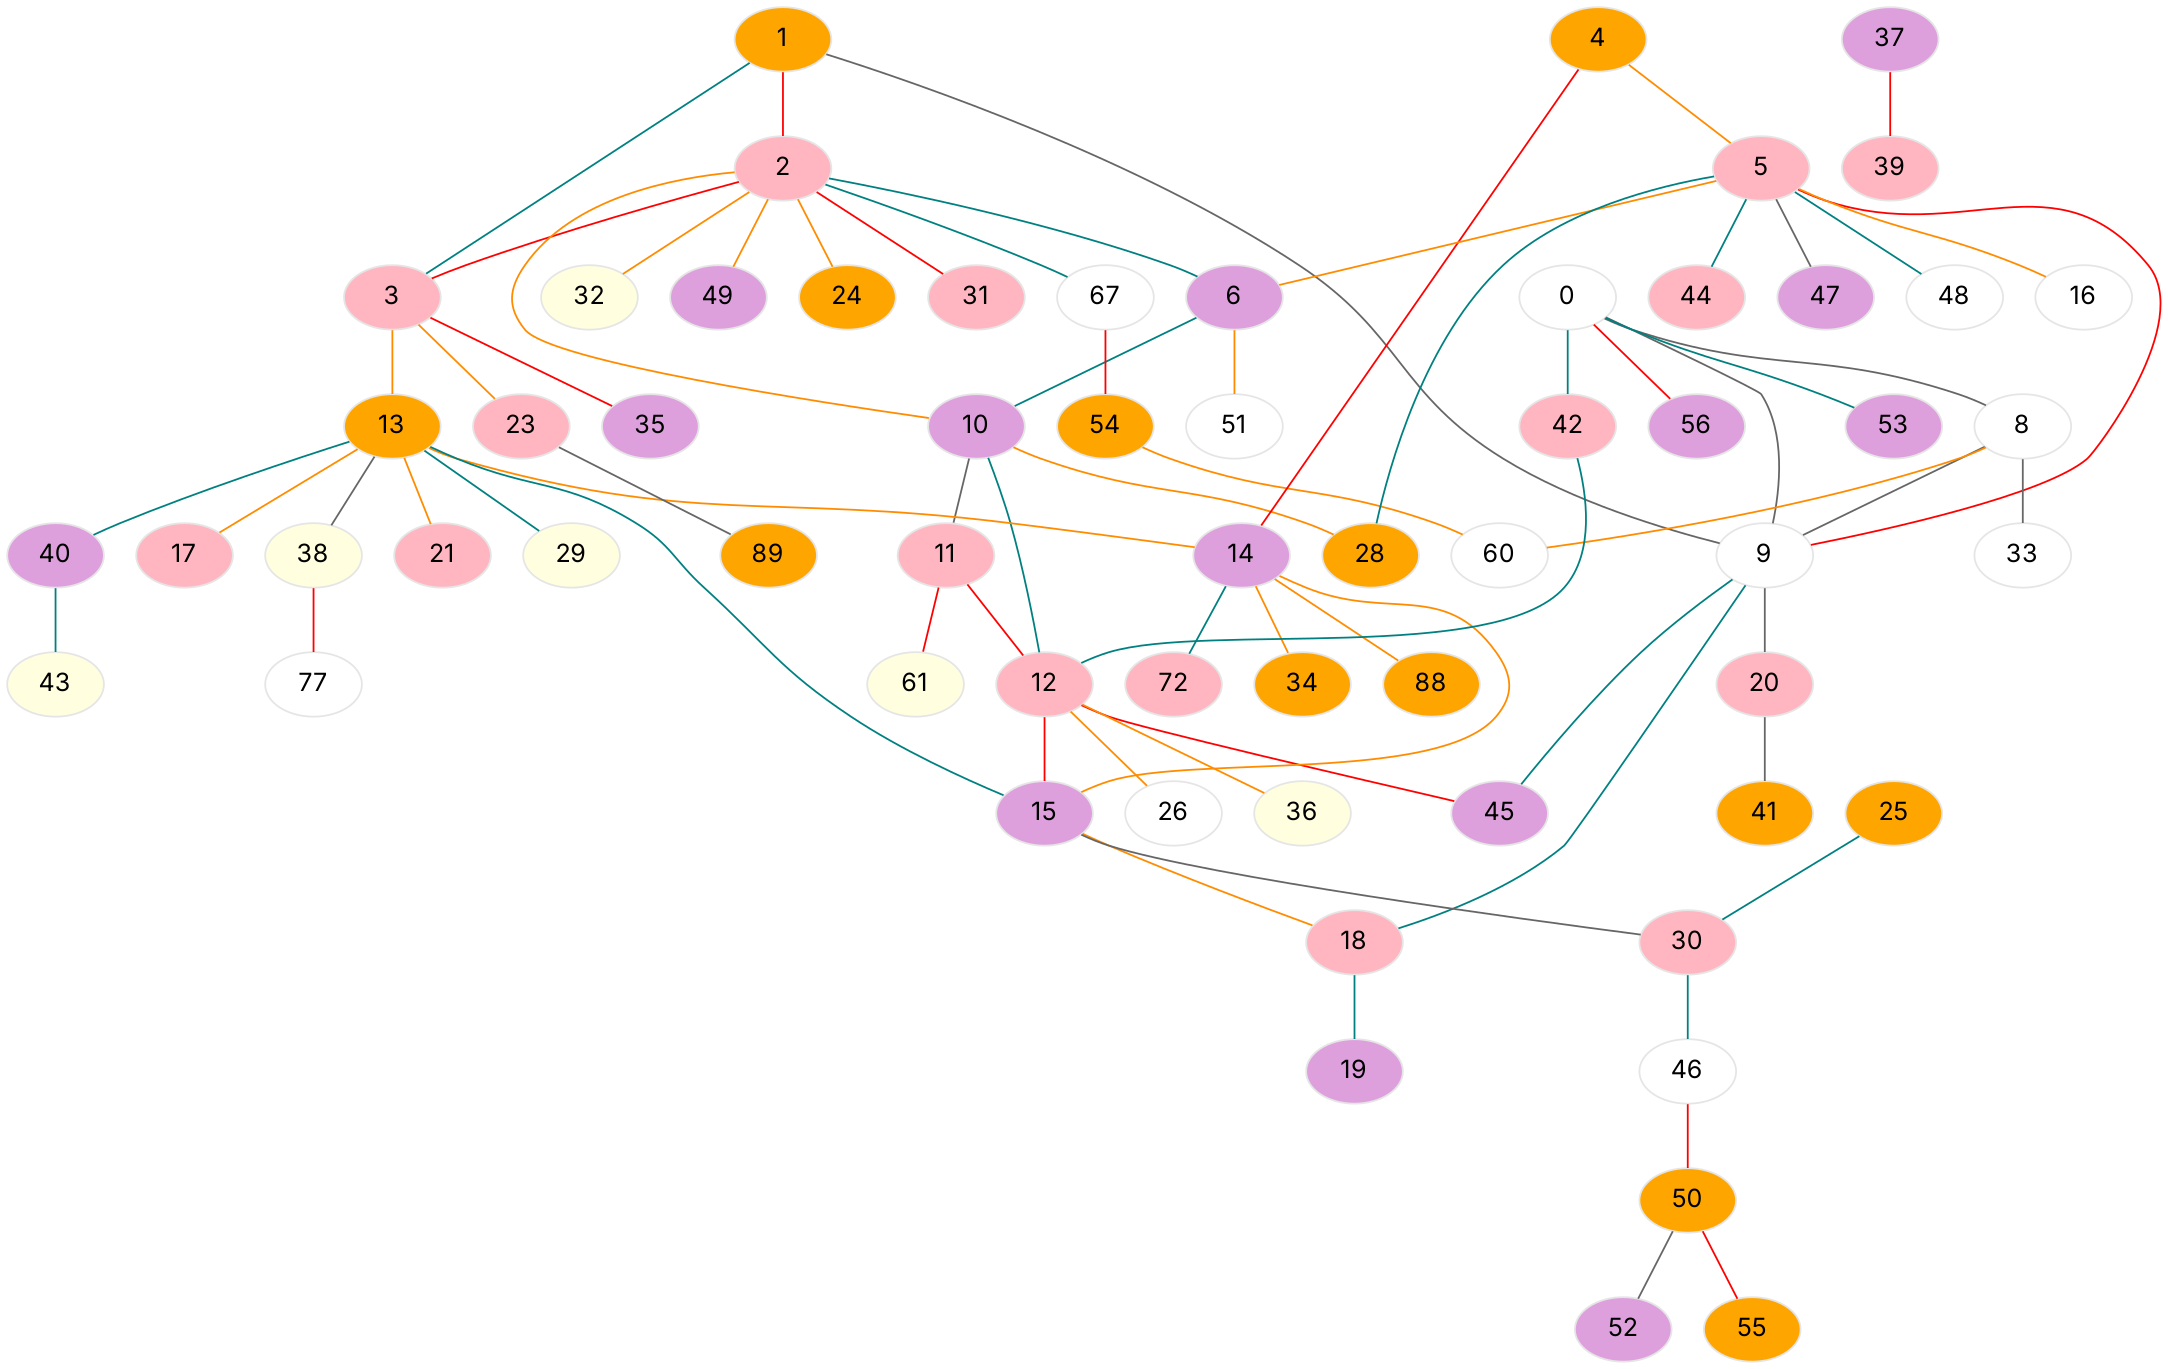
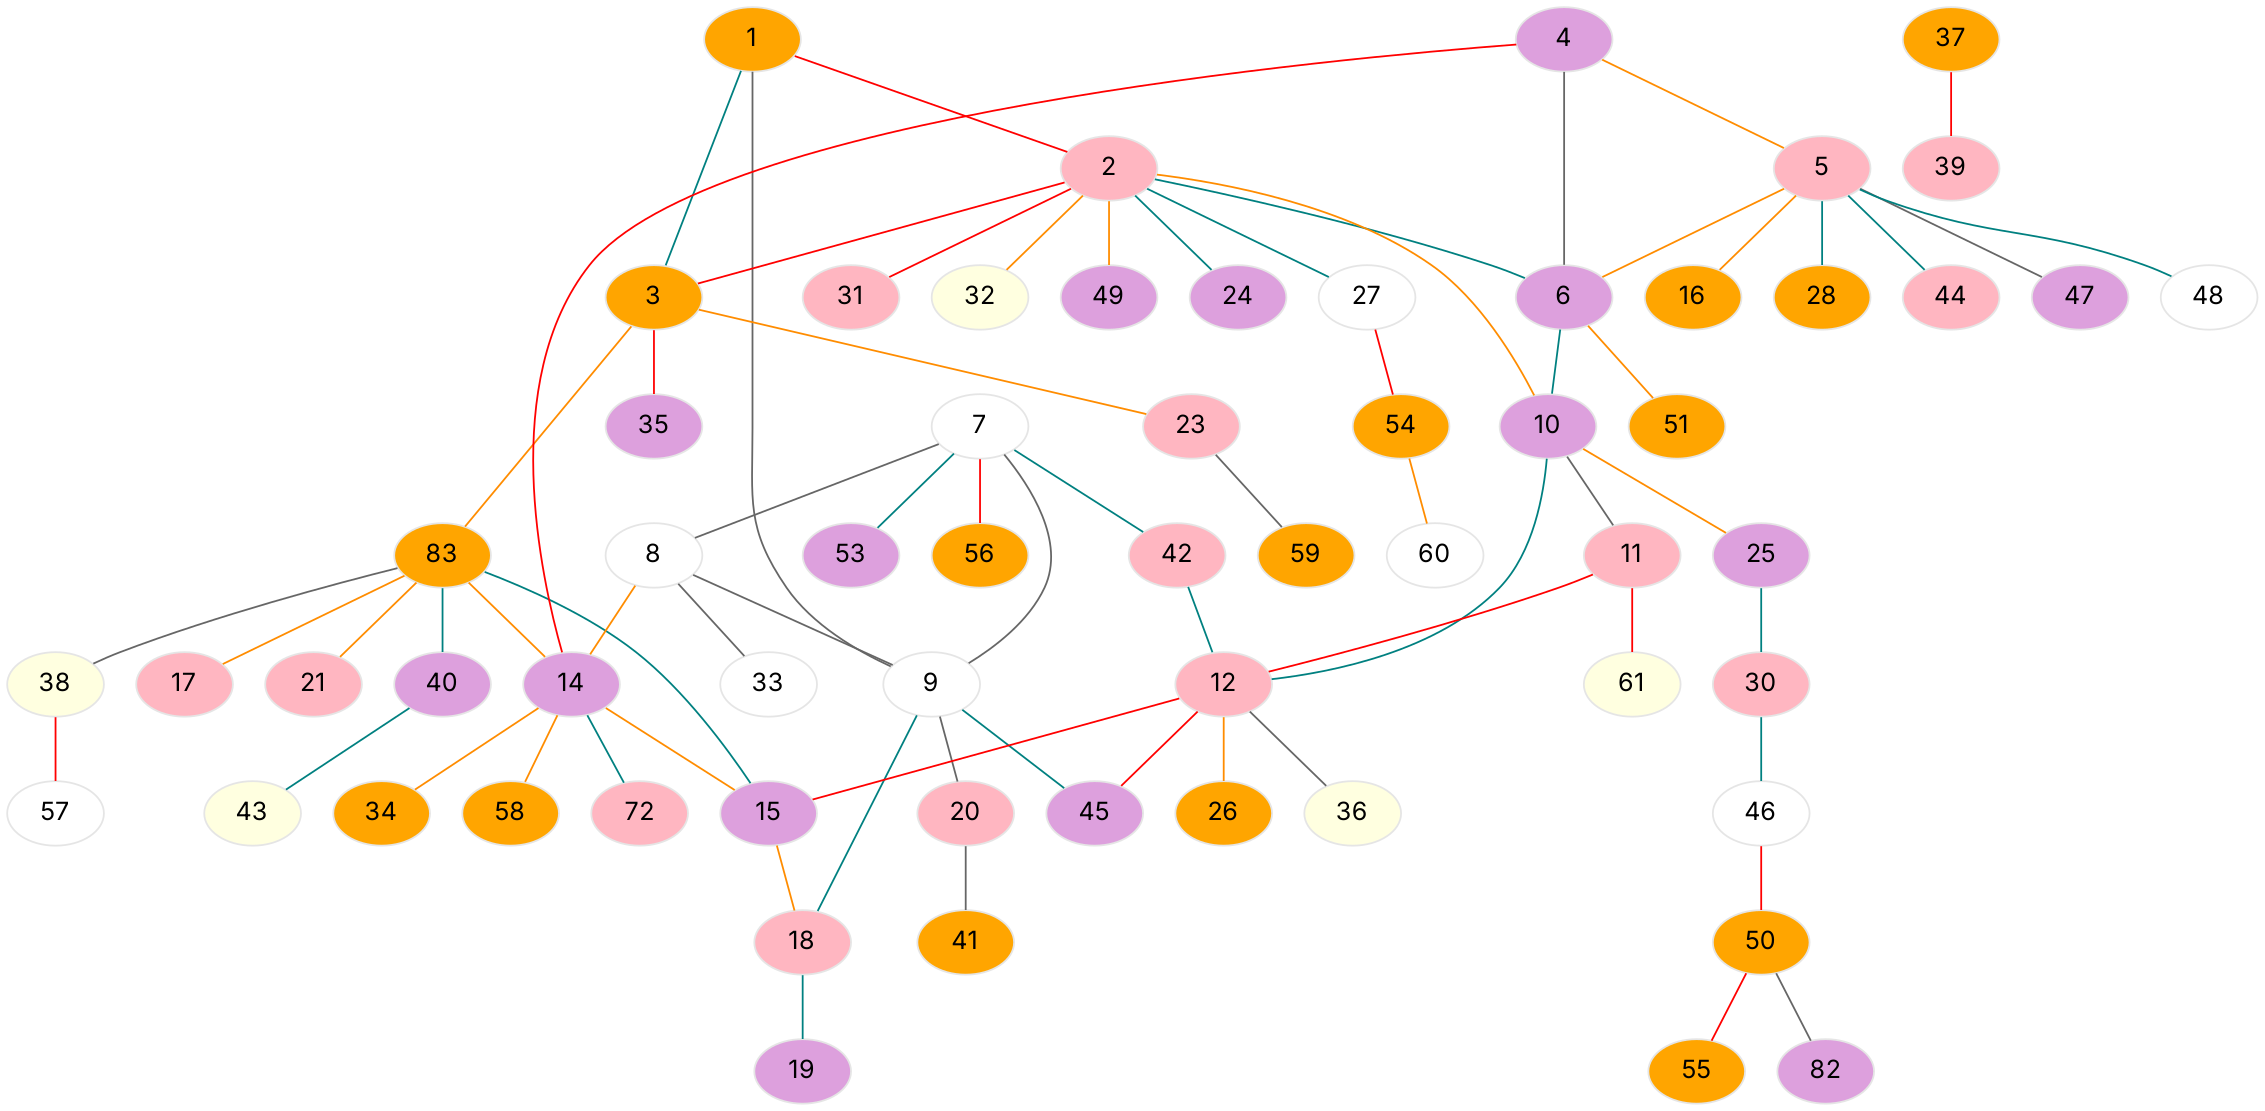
node "4": fillcolor orange -> plum
node "37": fillcolor plum -> orange
edge "4" -- "6": added
edge "2" -- "24": color darkorange -> teal
node "3": fillcolor lightpink -> orange
node "24": fillcolor orange -> plum
node "67": label "67" -> "27"
node "0": label "0" -> "7"
node "16": fillcolor white -> orange
edge "5" -- "9": removed
node "13": label "13" -> "83"
node "51": fillcolor white -> orange
node "56": fillcolor plum -> orange
edge "10" -- "28": now "10" -- "25"
edge "8" -- "60": now "8" -- "14"
node "29": removed
node "89": label "89" -> "59"
node "77": label "77" -> "57"
node "88": label "88" -> "58"
edge "12" -- "36": color darkorange -> gray40
node "26": fillcolor white -> orange
node "25": fillcolor orange -> plum
edge "15" -- "30": removed
node "52": label "52" -> "82"
